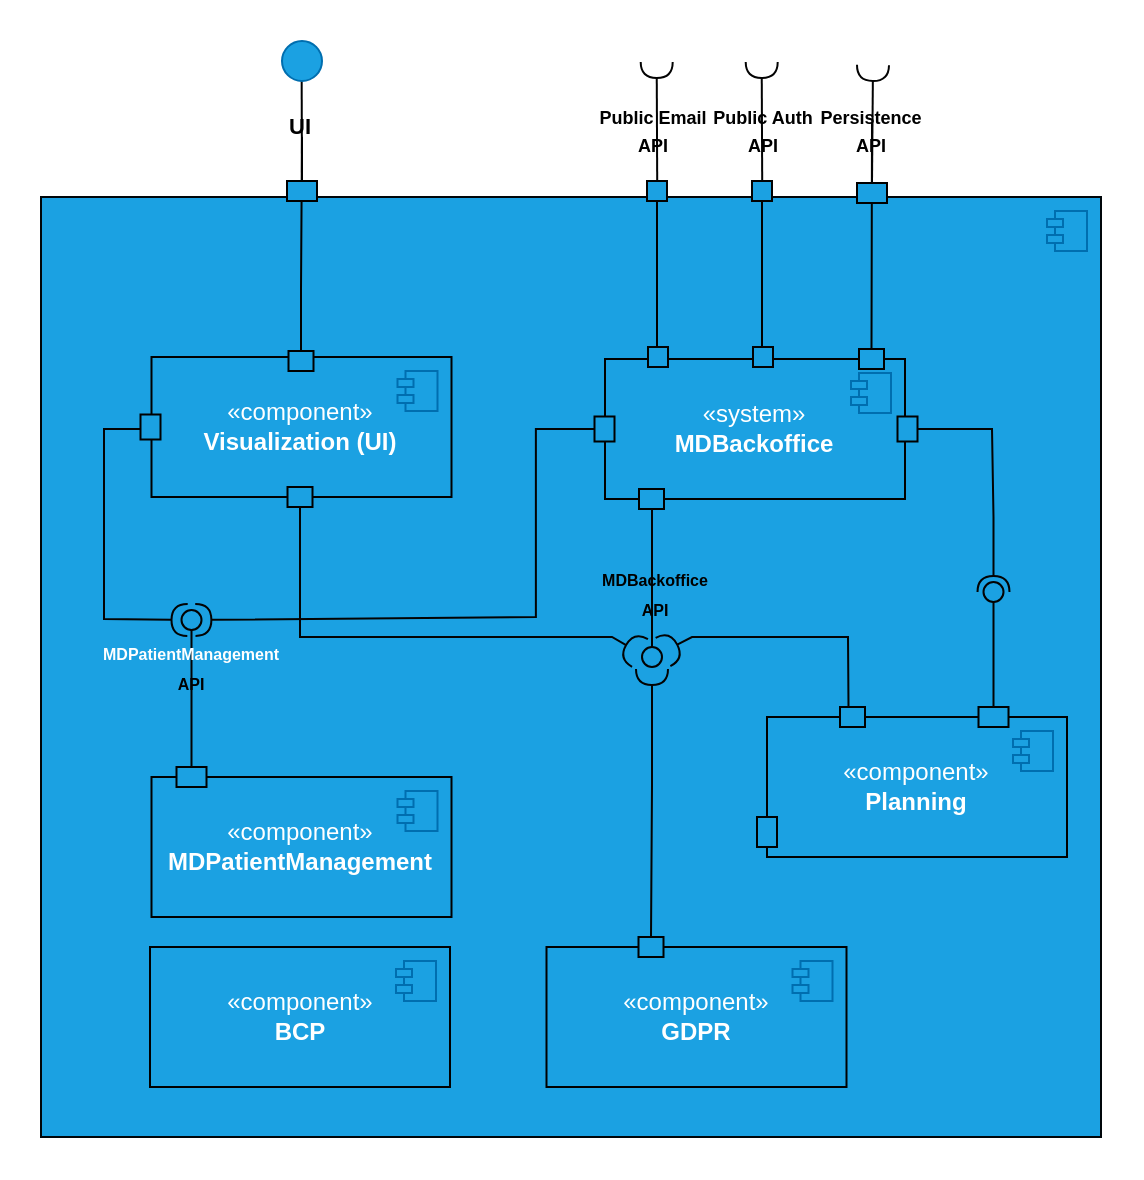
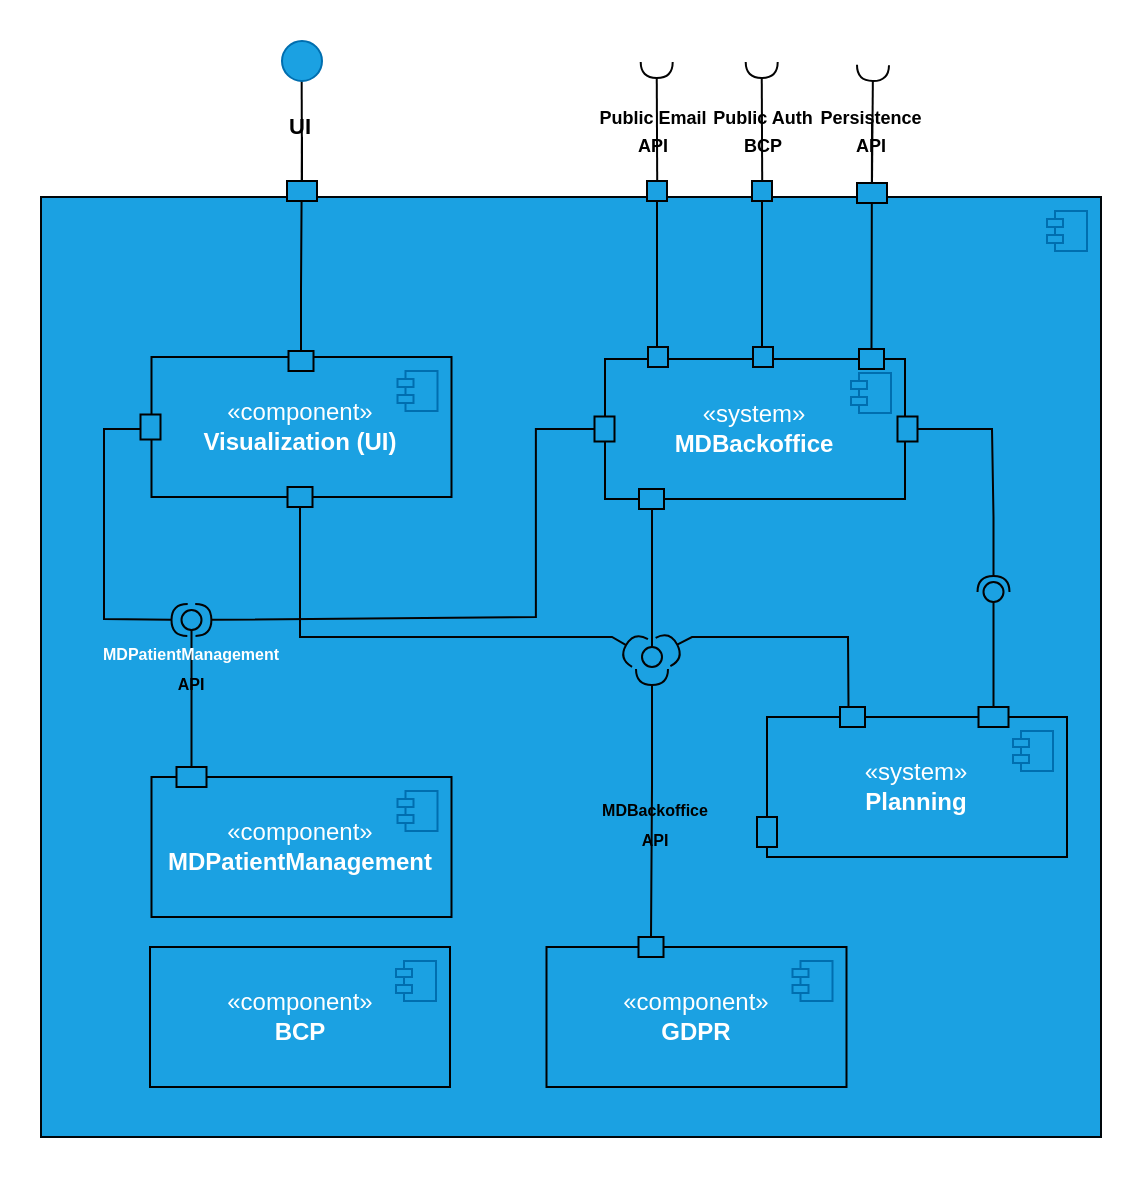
node "Public Auth API": label "Public Auth API" -> "Public Auth BCP"
node "MDBackoffice API": moved (654, 593) -> (654, 823)
node "«component» Planning": label "«component» Planning" -> "«system» Planning"
